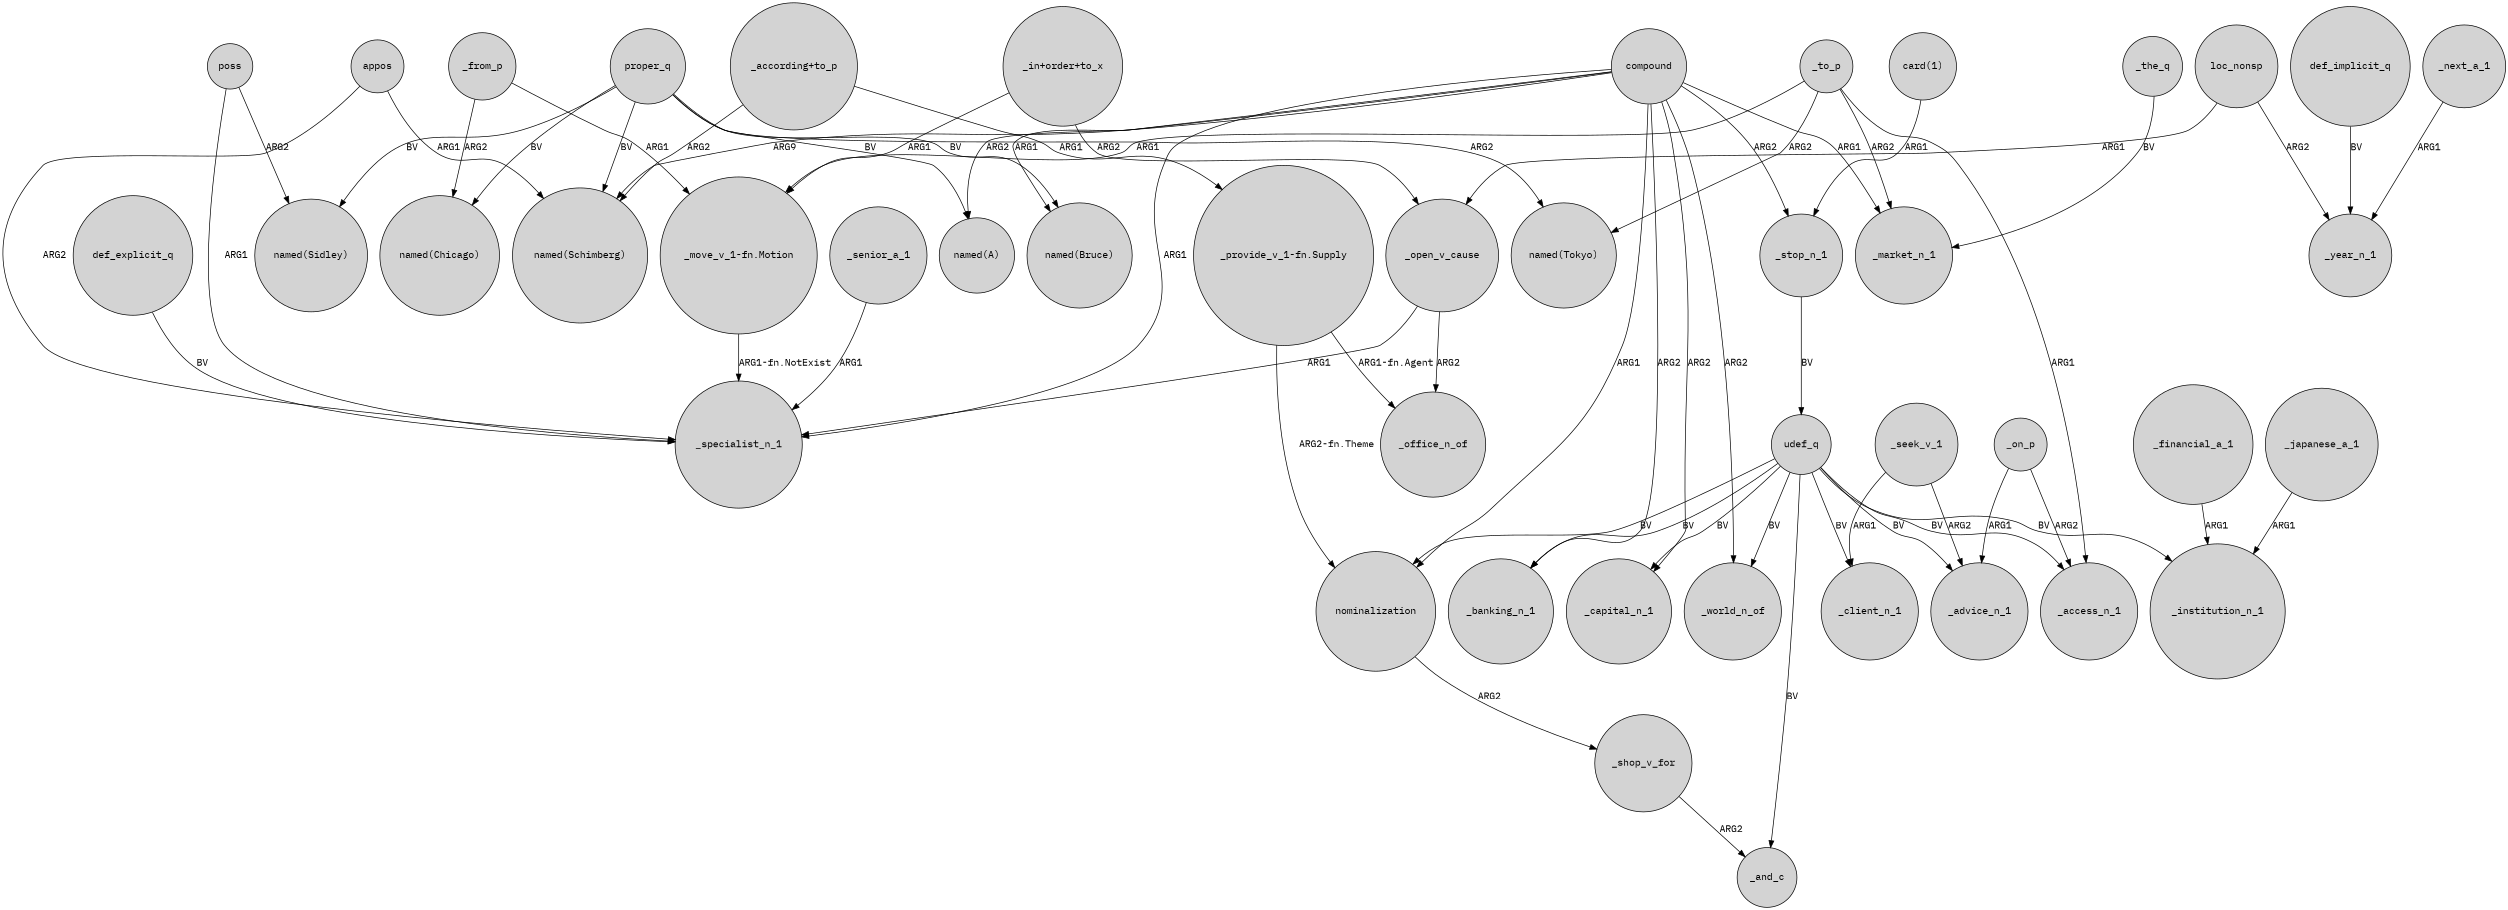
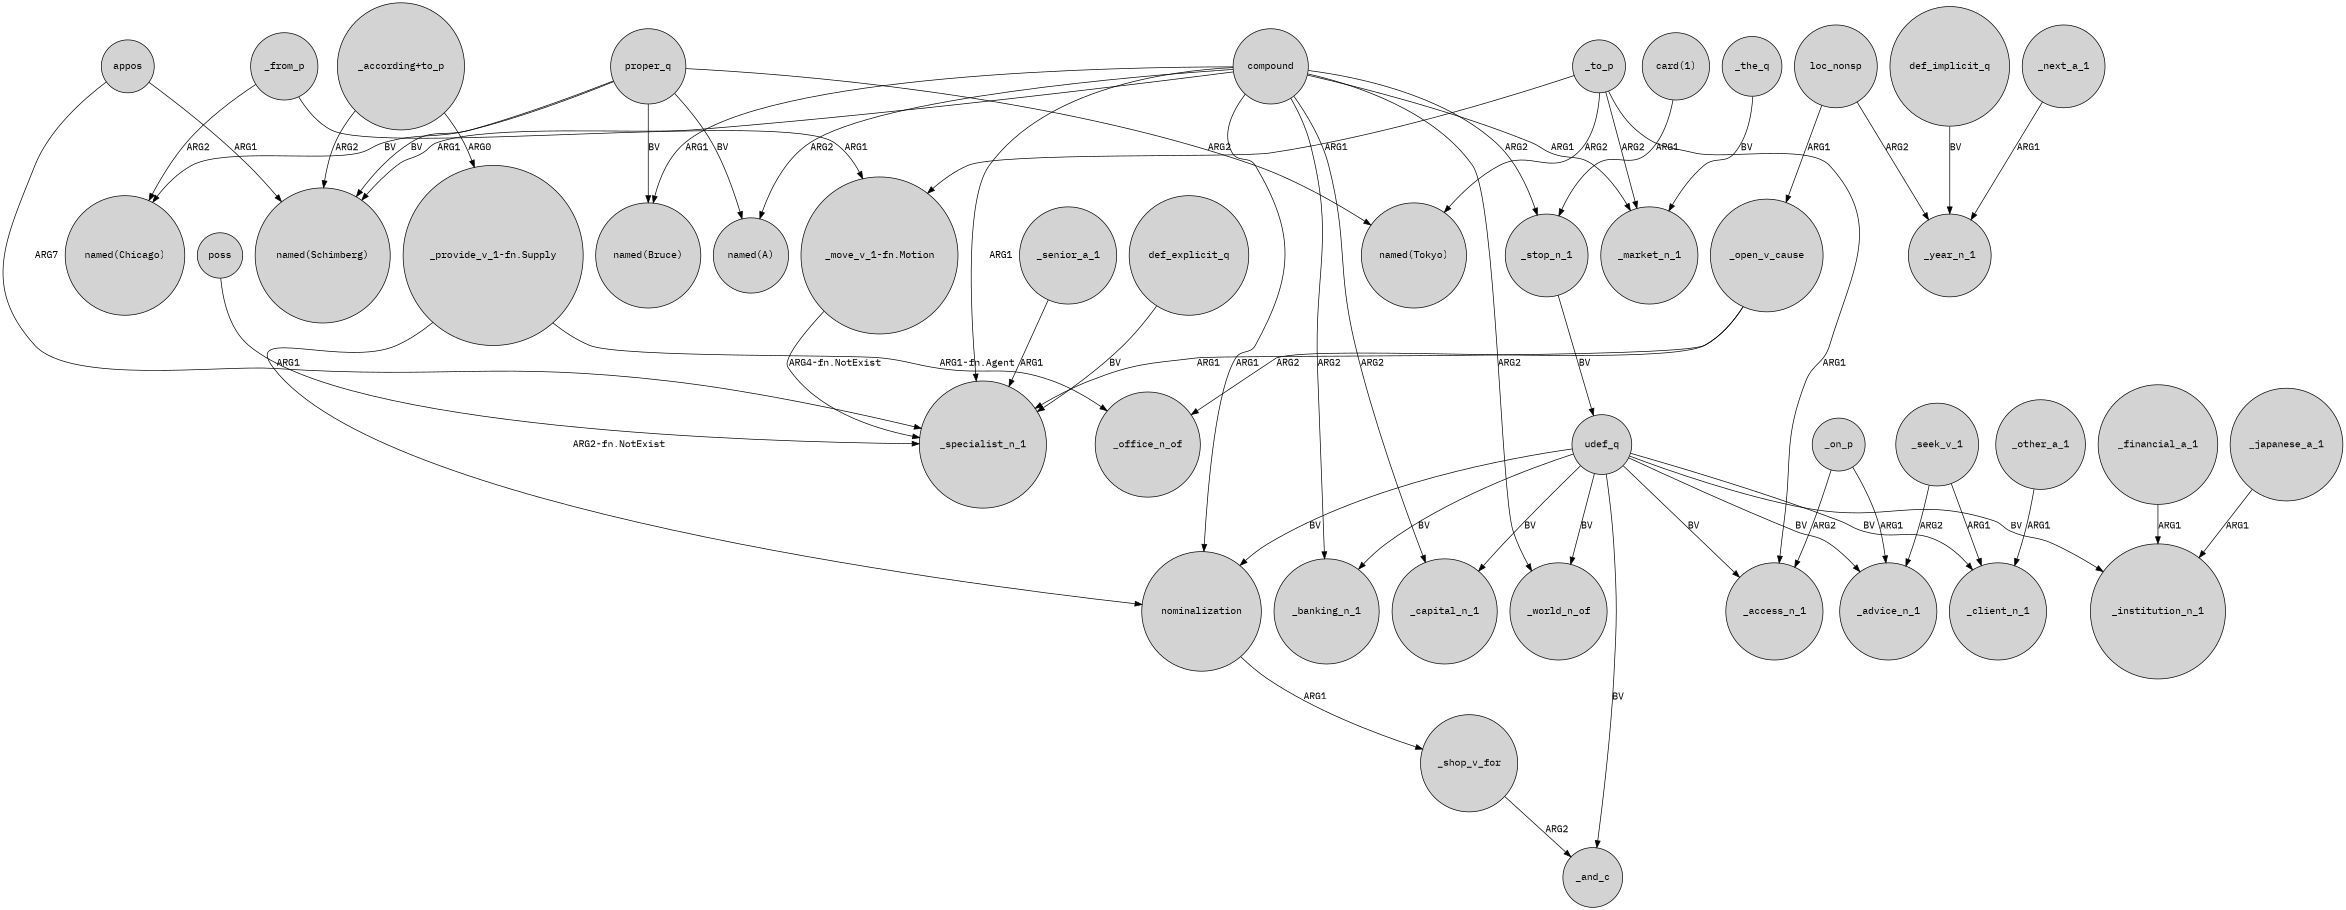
node "_in+order+to_x": removed
edge "compound" -> "named(Schimberg)": label "ARG9" -> "ARG1"
edge "_according+to_p" -> "_provide_v_1-fn.Supply": label "ARG1" -> "ARG0"
edge "appos" -> "_specialist_n_1": label "ARG2" -> "ARG7"
node "named(Sidley)": removed
edge "_move_v_1-fn.Motion" -> "_specialist_n_1": label "ARG1-fn.NotExist" -> "ARG4-fn.NotExist"
edge "_provide_v_1-fn.Supply" -> "nominalization": label "ARG2-fn.Theme" -> "ARG2-fn.NotExist"
node "_other_a_1": added
edge "nominalization" -> "_shop_v_for": label "ARG2" -> "ARG1"
